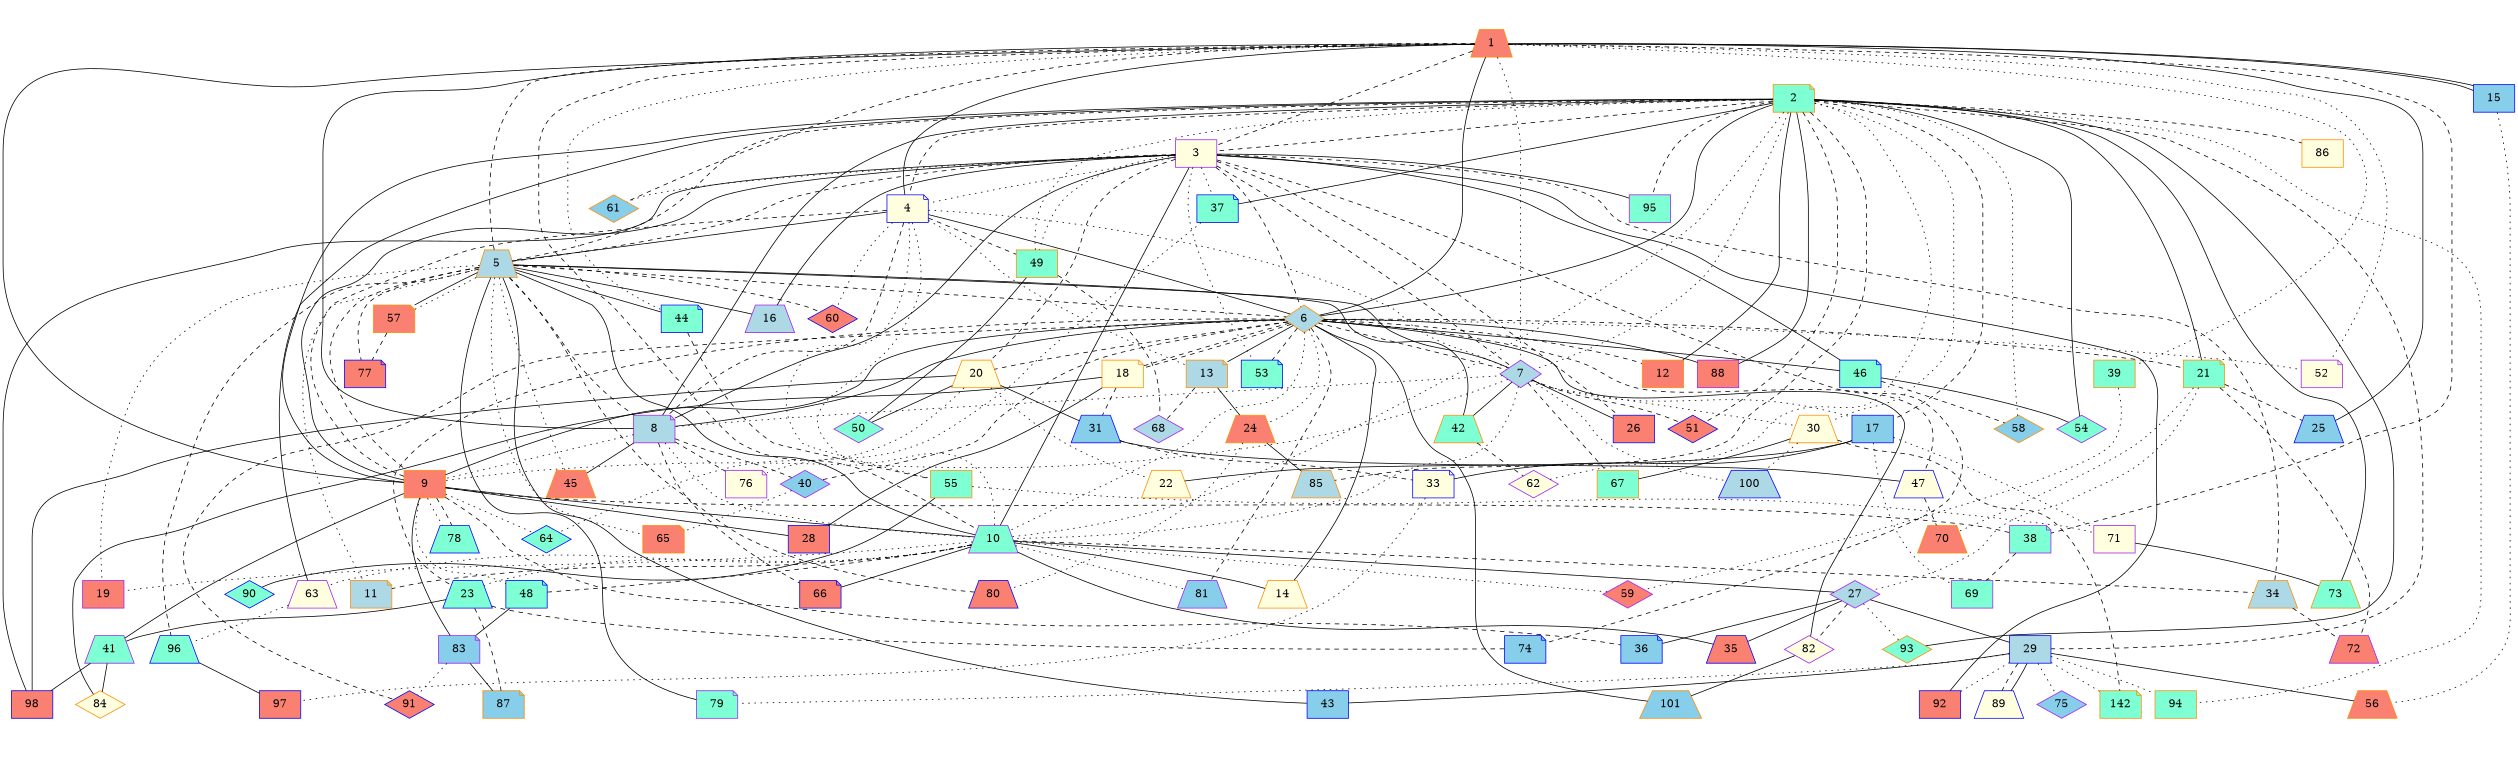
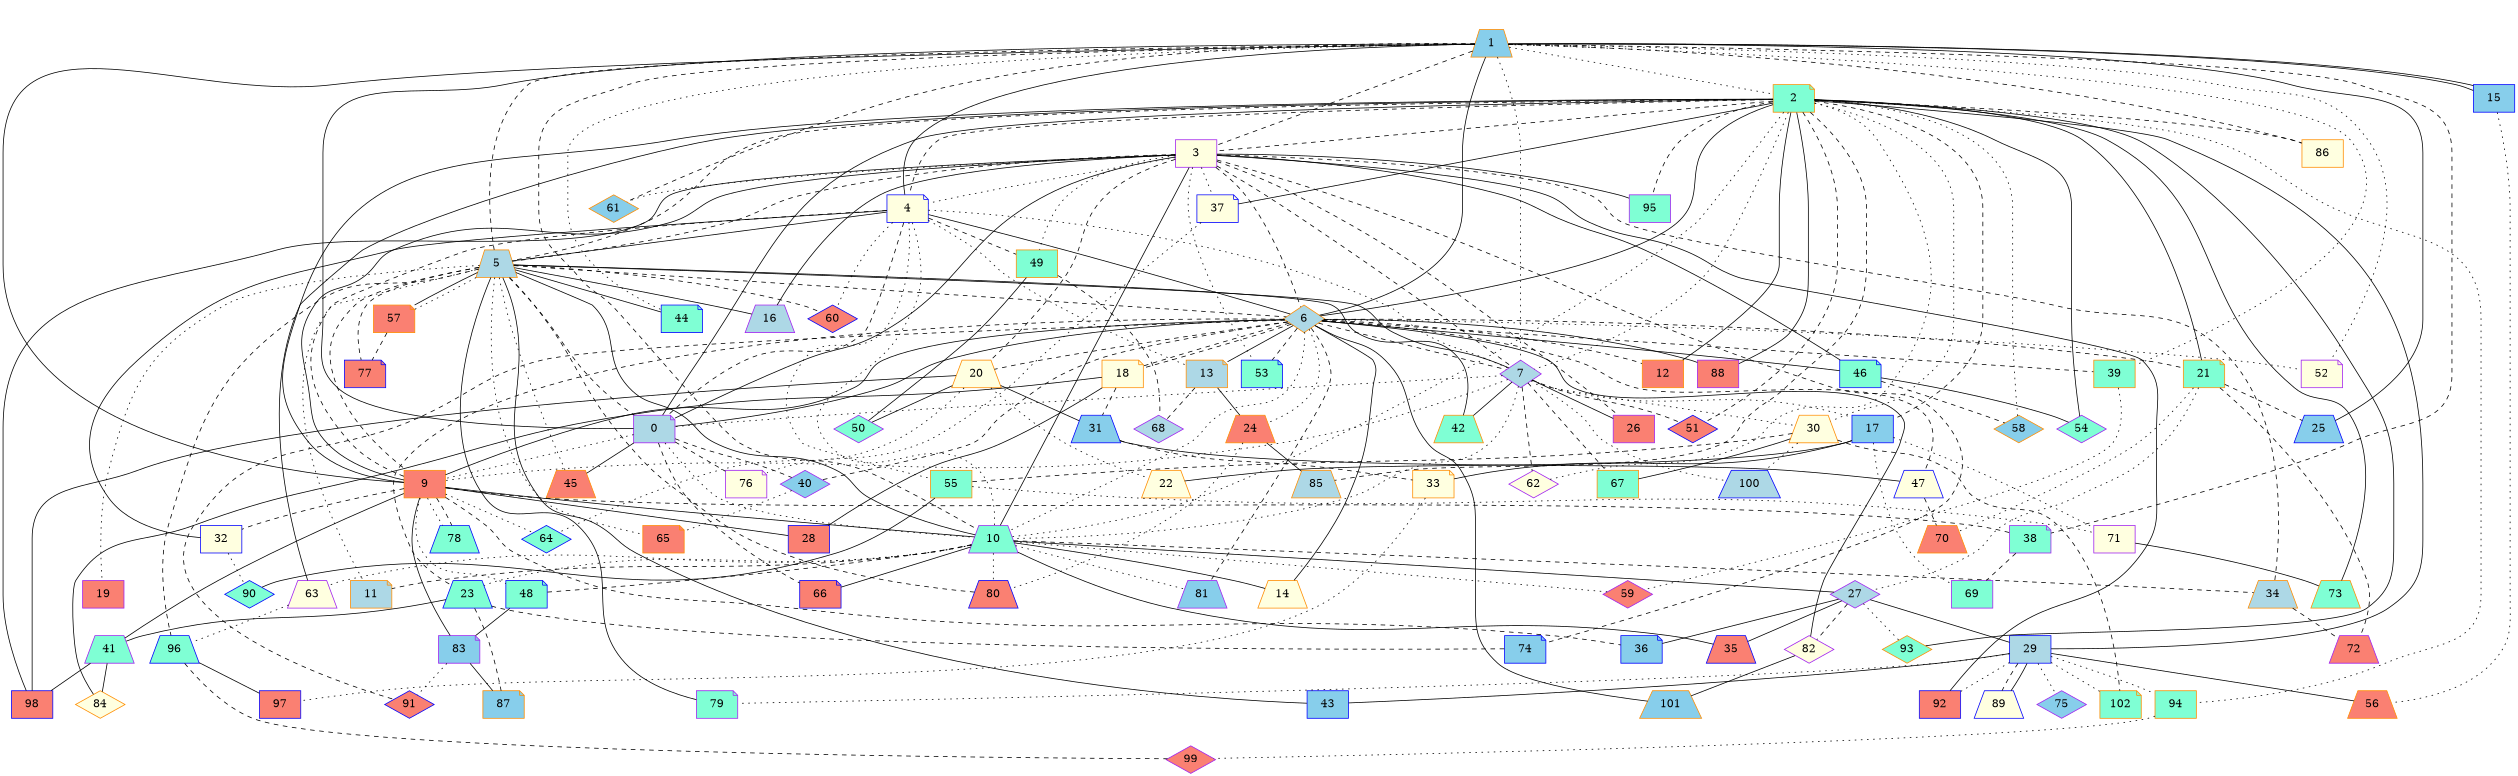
node "1": fillcolor salmon -> skyblue
edge "1" -- "86": added
edge "2" -- "49": now "2" -- "1"
node "37": fillcolor aquamarine -> lightyellow
edge "2" -- "29": style dashed -> solid
edge "6" -- "39": added
node "8": label "8" -> "0"
node "26": color blue -> purple
edge "44" -- "55": now "30" -- "55"
edge "42" -- "62": now "7" -- "62"
node "33": color blue -> darkorange
node "32": added
edge "10" -- "19": now "10" -- "80"
node "142": label "142" -> "102"
node "99": added
